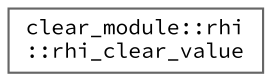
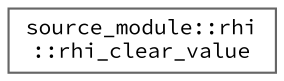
node "clear_module::rhi ::rhi_clear_value": label "clear_module::rhi ::rhi_clear_value" -> "source_module::rhi ::rhi_clear_value"
